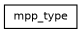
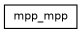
node "mpp_type": label "mpp_type" -> "mpp_mpp"
